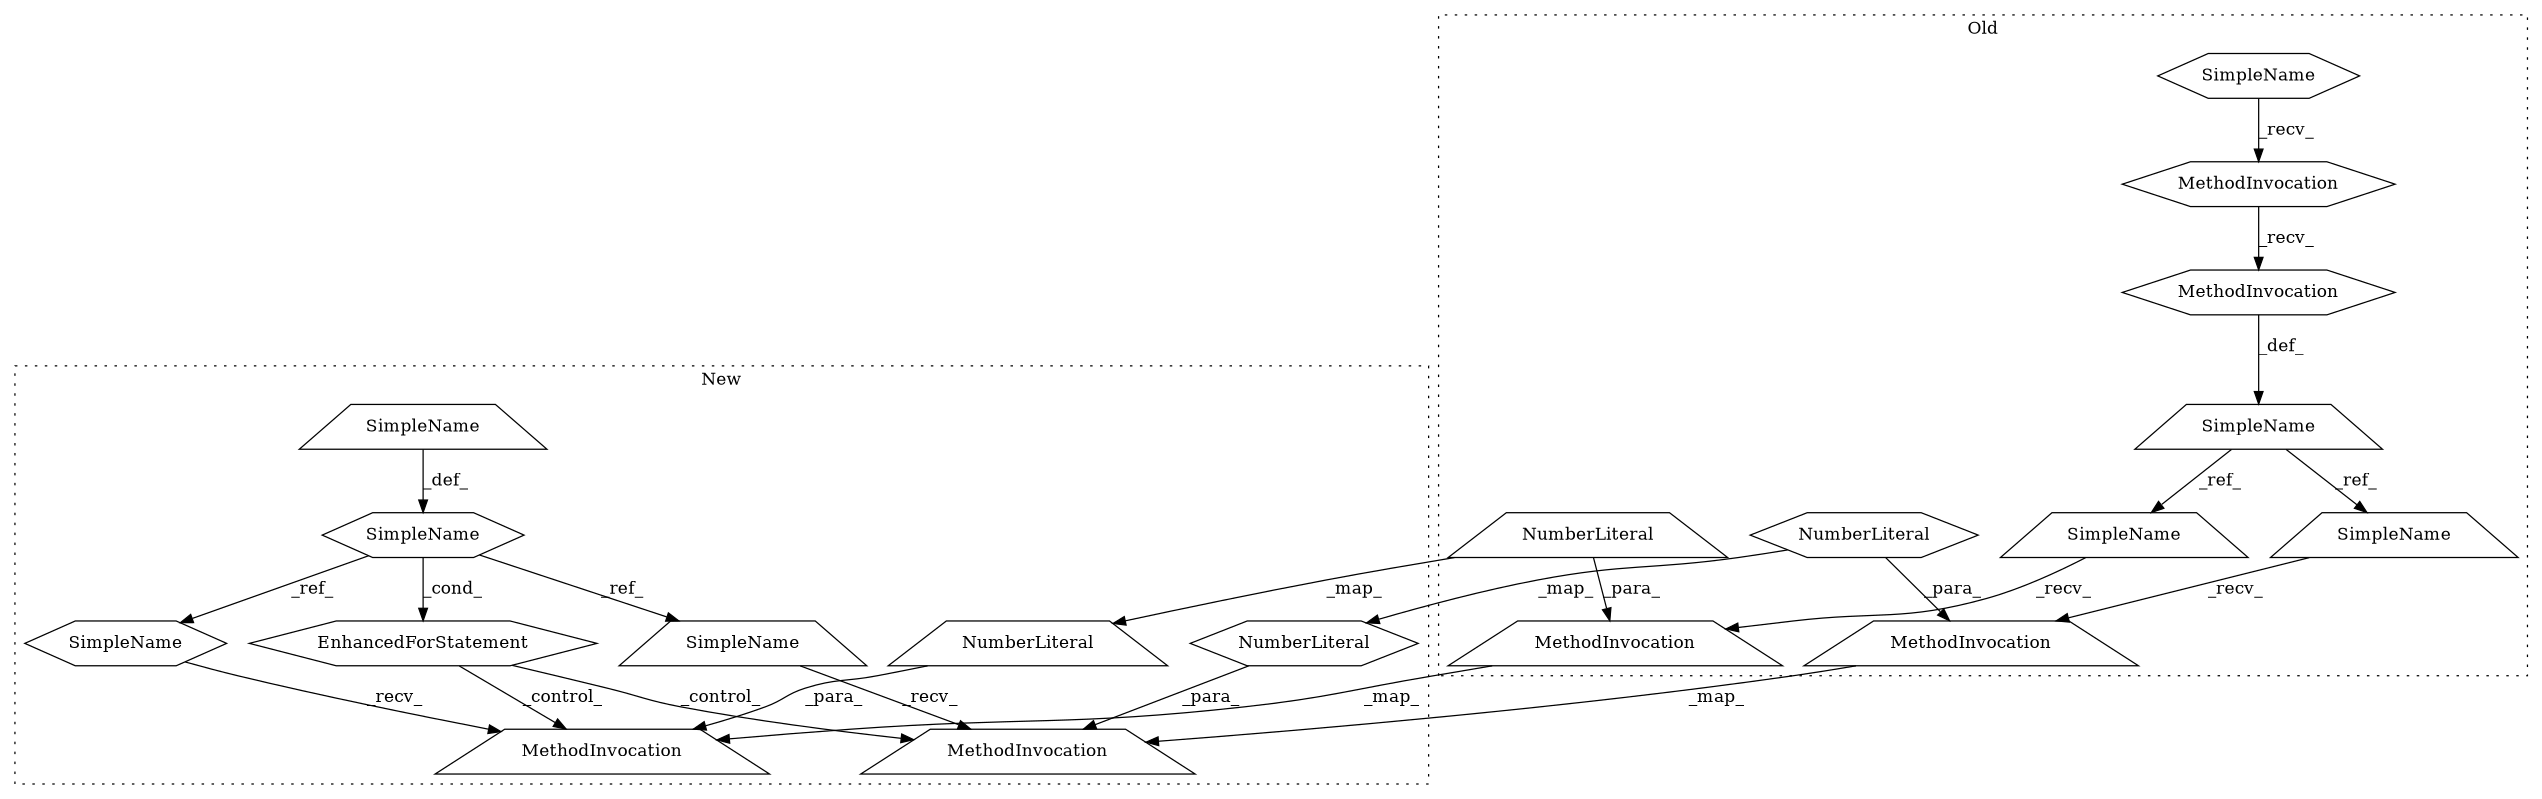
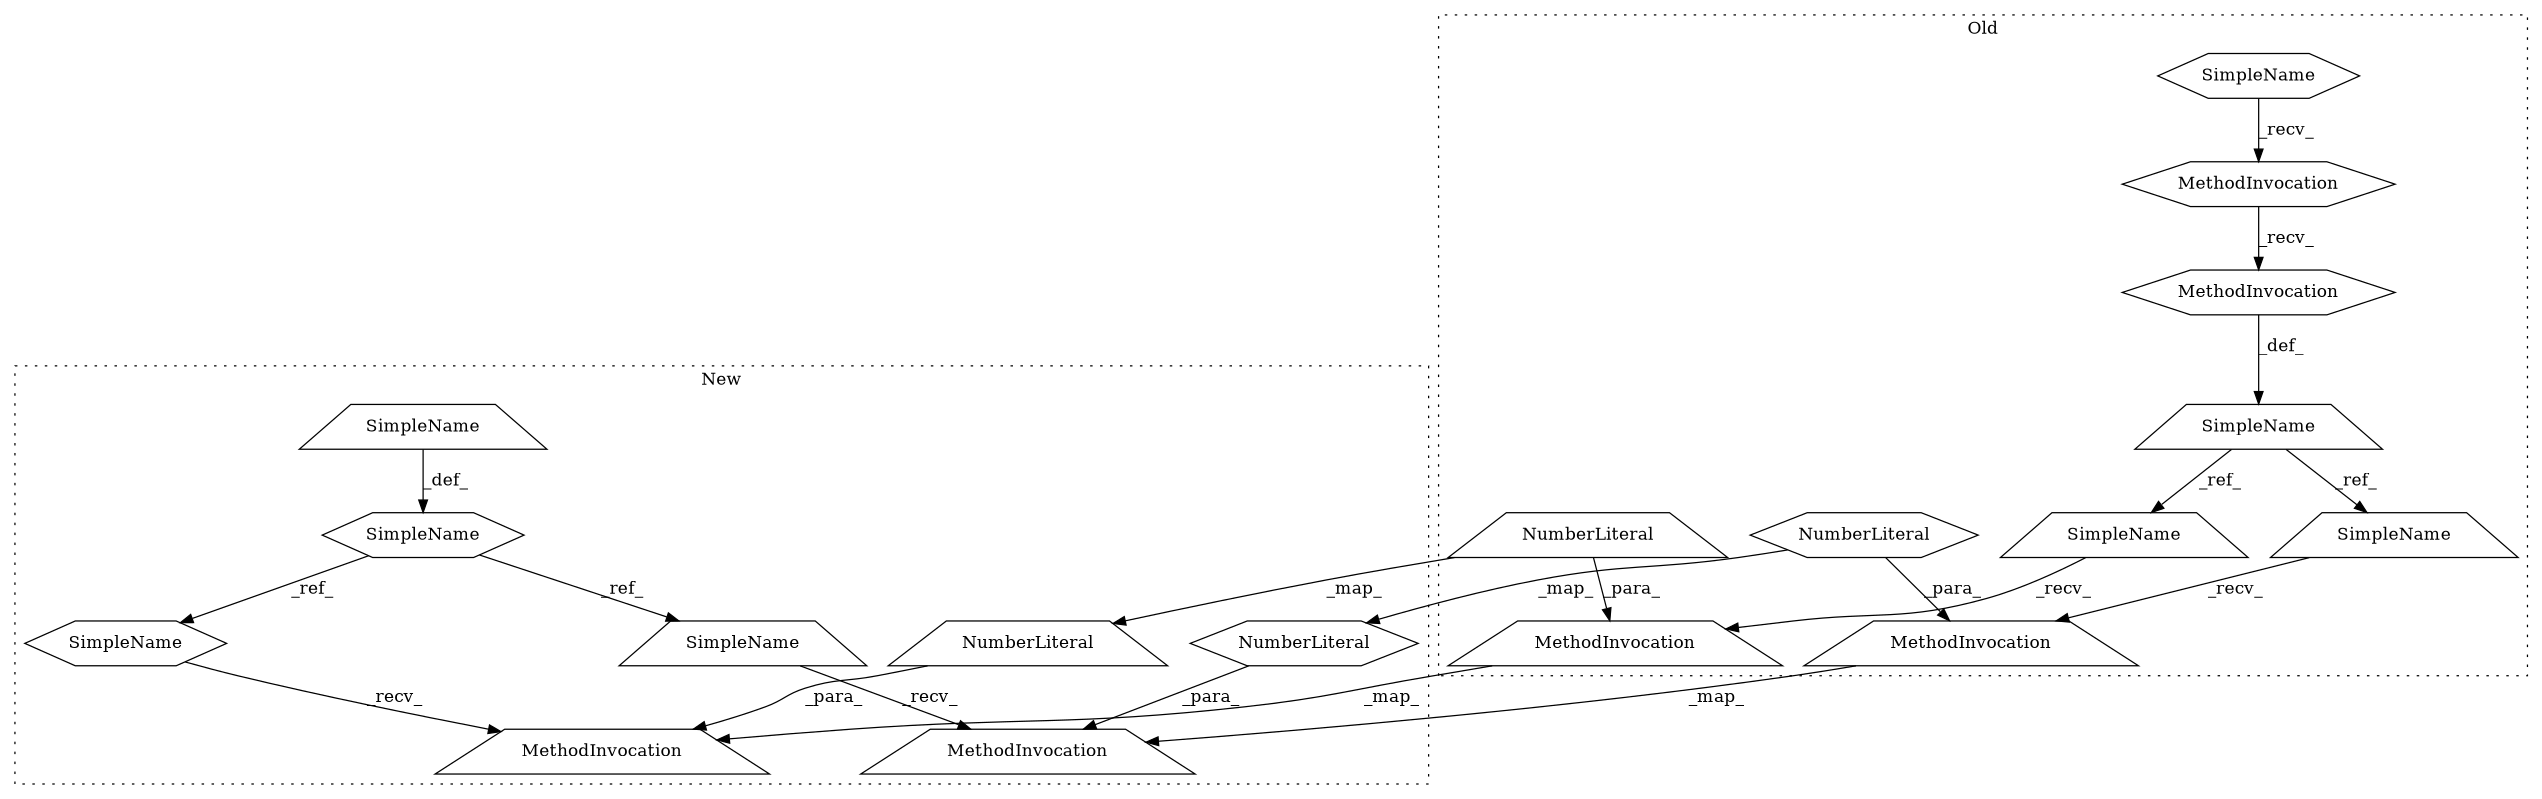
node "EnhancedForStatement": removed
